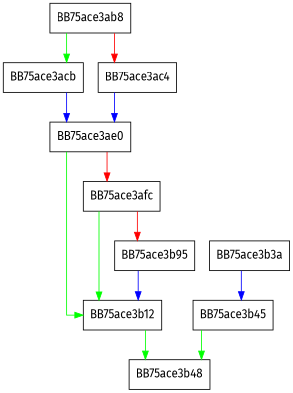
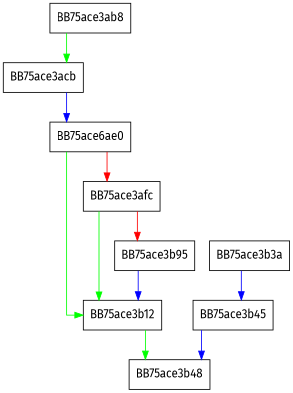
node "BB75ace3ac4": removed
node "BB75ace3ae0": label "BB75ace3ae0" -> "BB75ace6ae0"
edge "BB75ace3b45" -> "BB75ace3b48": color green -> blue
